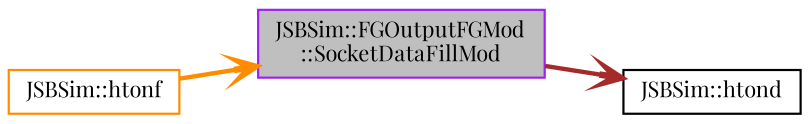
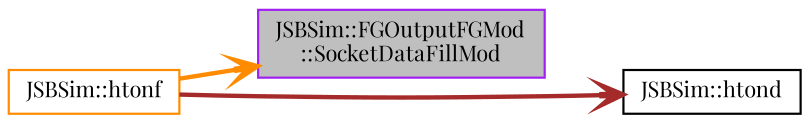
edge "JSBSim::FGOutputFGMod ::SocketDataFillMod" -> "JSBSim::htond": now "JSBSim::htonf" -> "JSBSim::htond"
